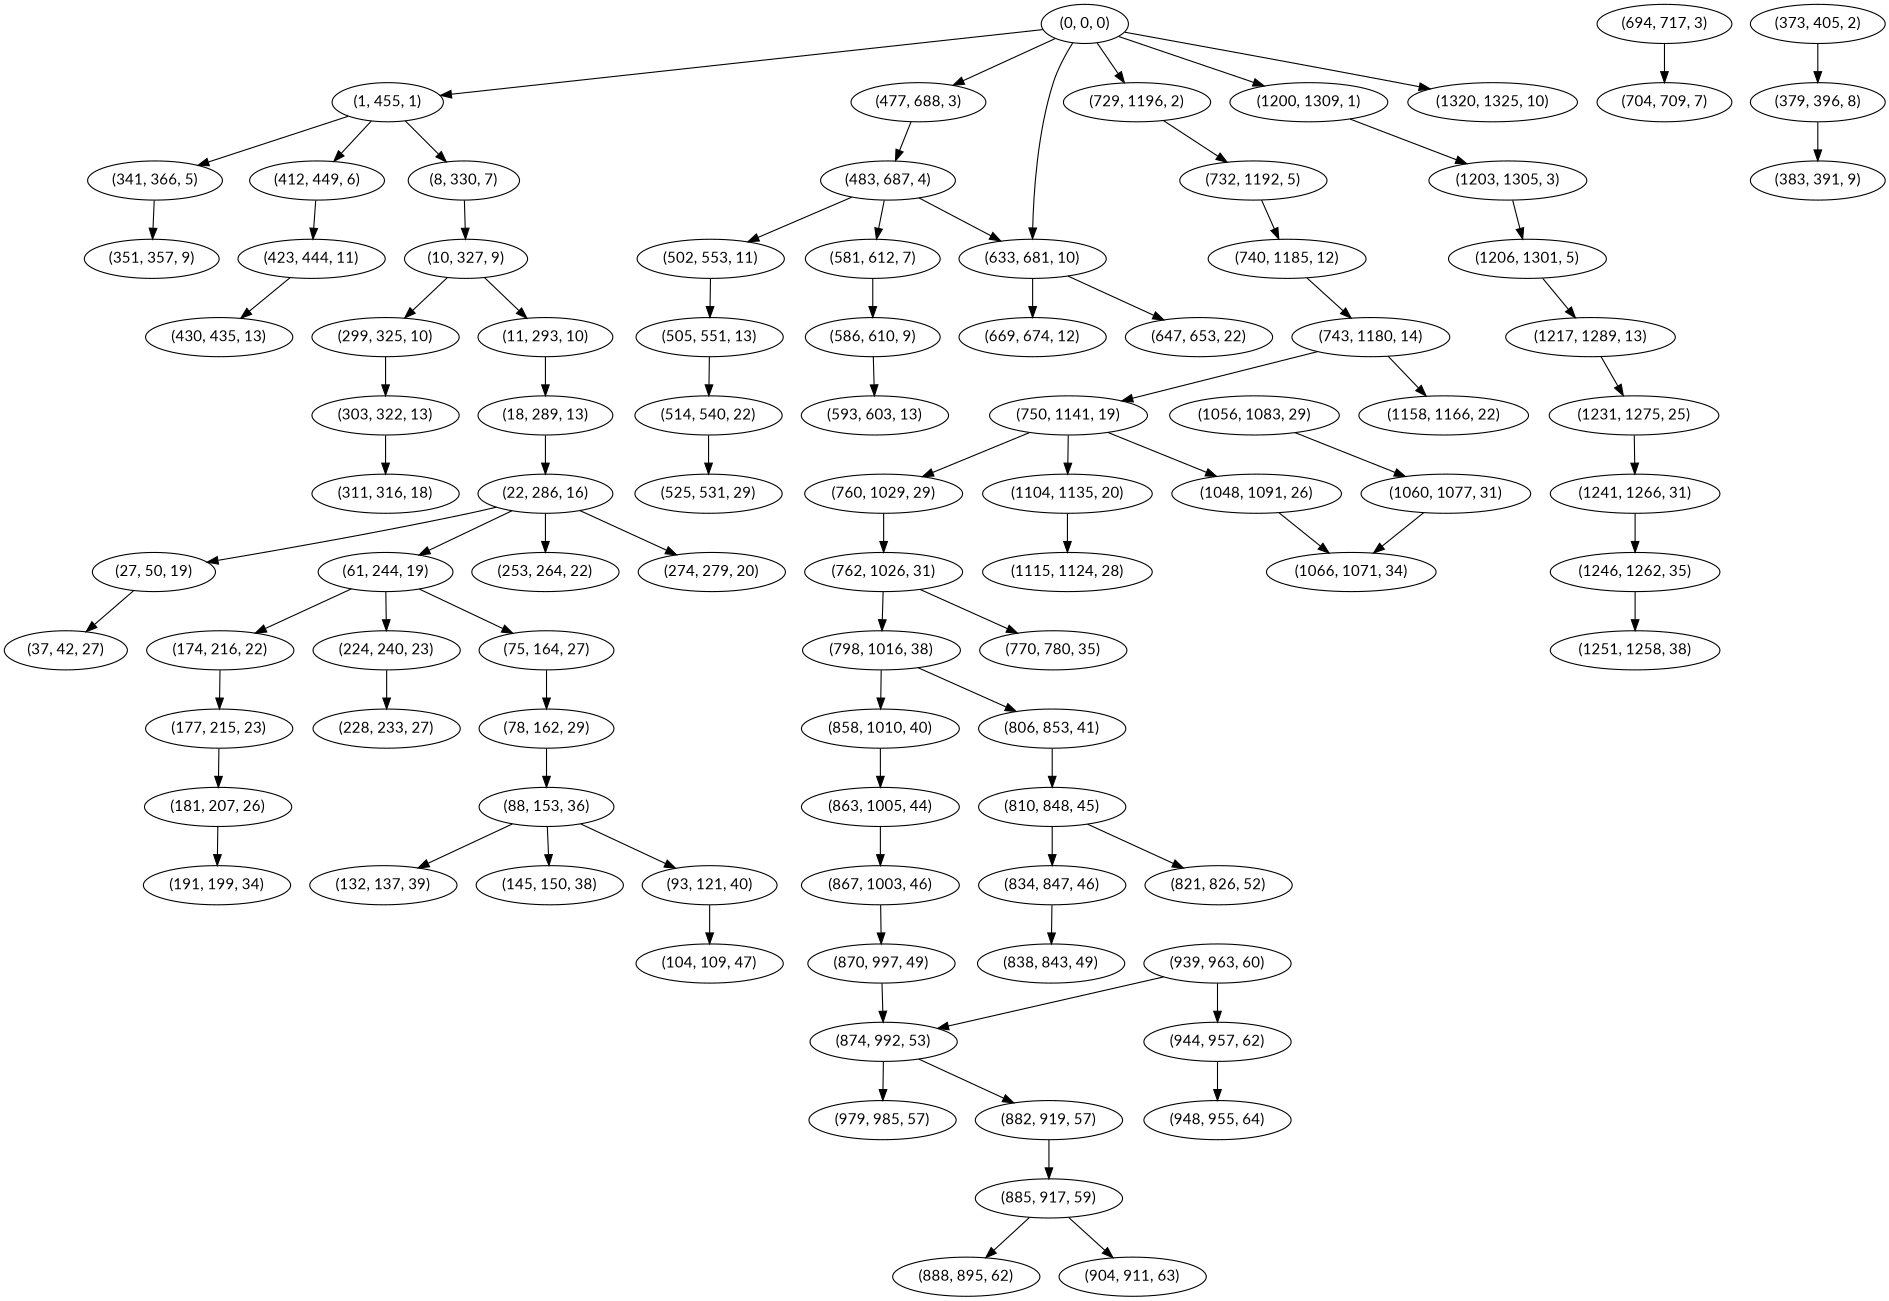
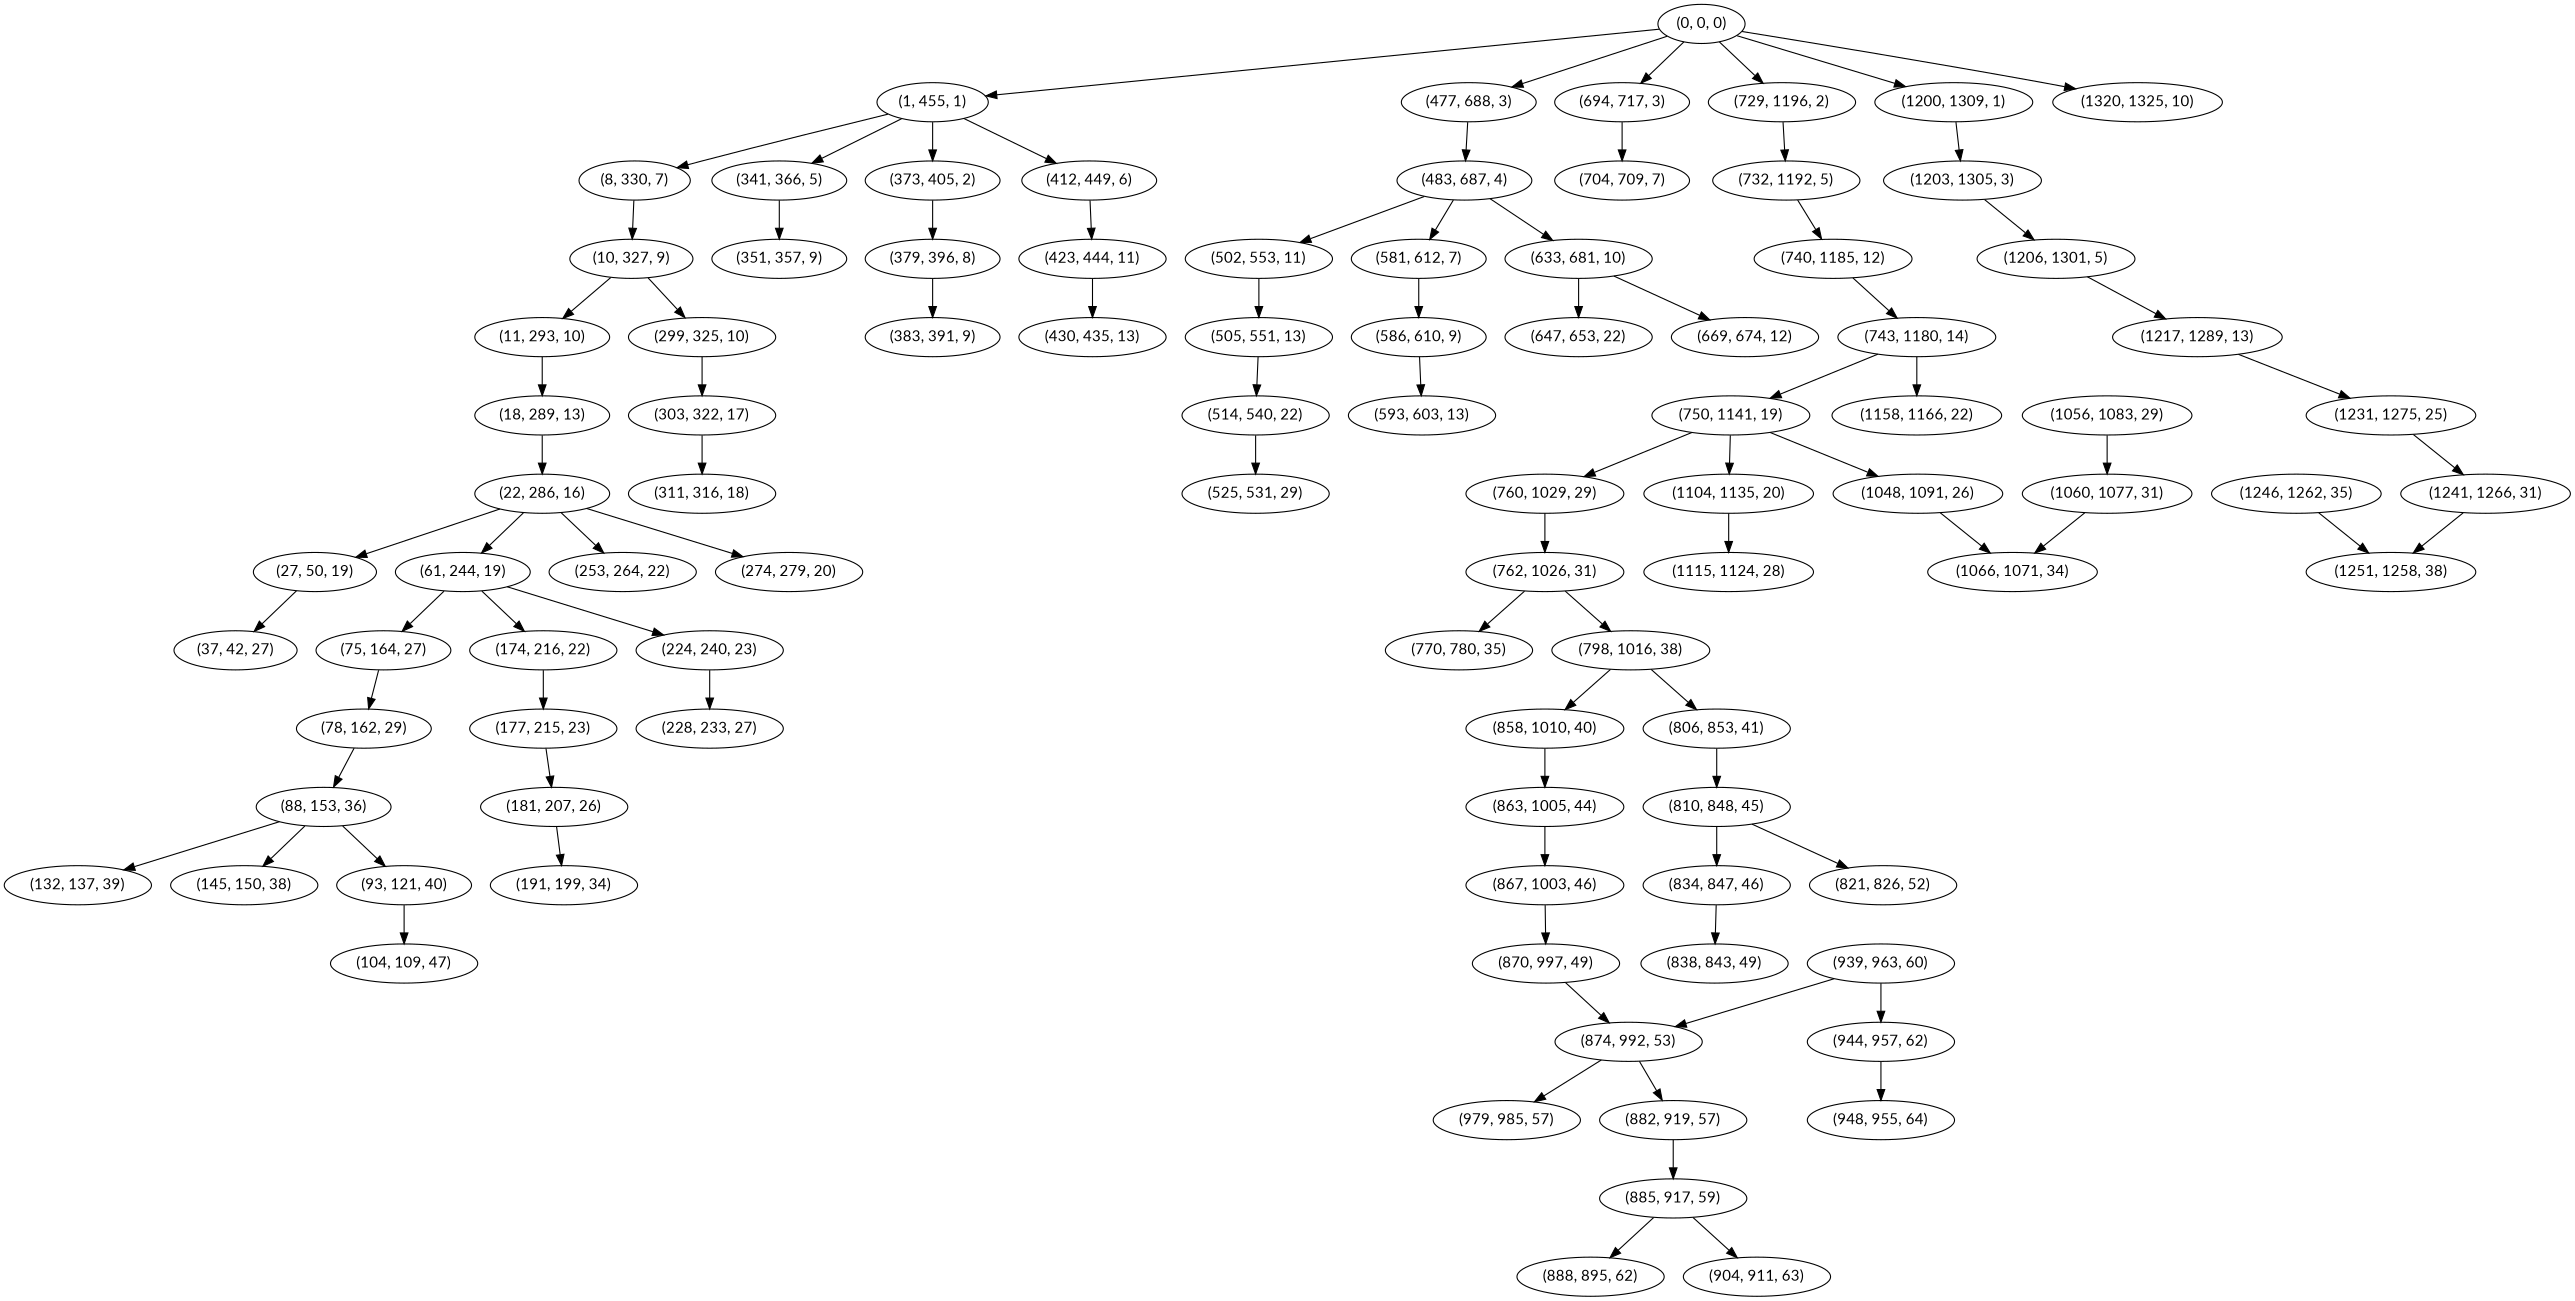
edge "(0, 0, 0)" -> "(633, 681, 10)": now "(0, 0, 0)" -> "(694, 717, 3)"
edge "(1, 455, 1)" -> "(373, 405, 2)": added
node "(303, 322, 13)": label "(303, 322, 13)" -> "(303, 322, 17)"
edge "(1241, 1266, 31)" -> "(1246, 1262, 35)": now "(1241, 1266, 31)" -> "(1251, 1258, 38)"
